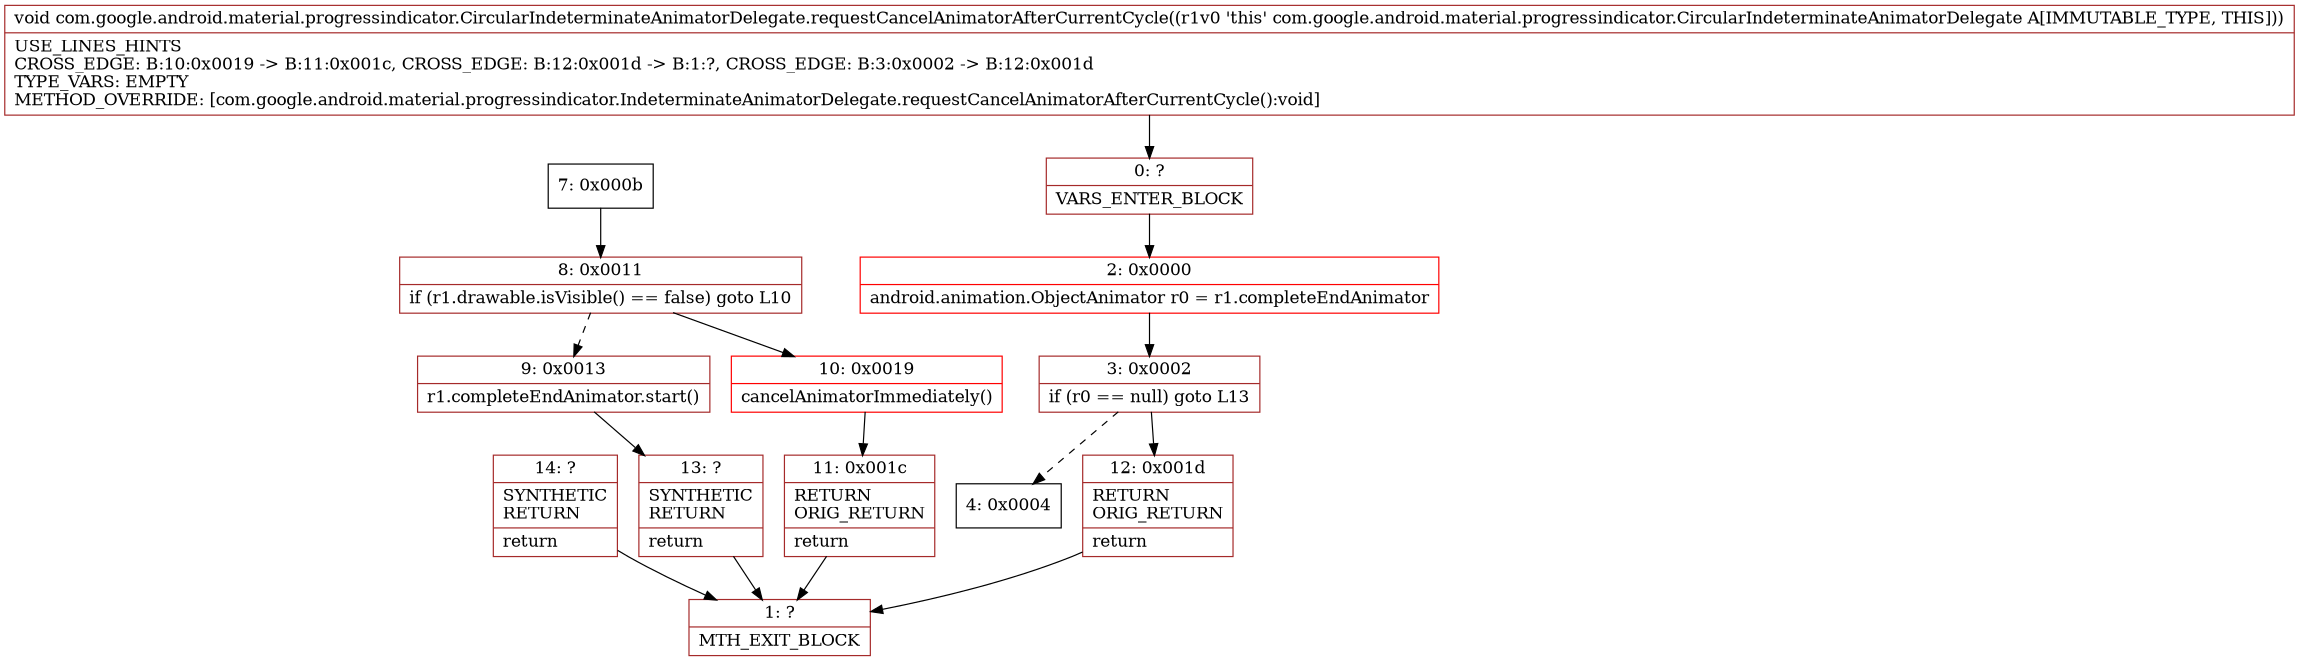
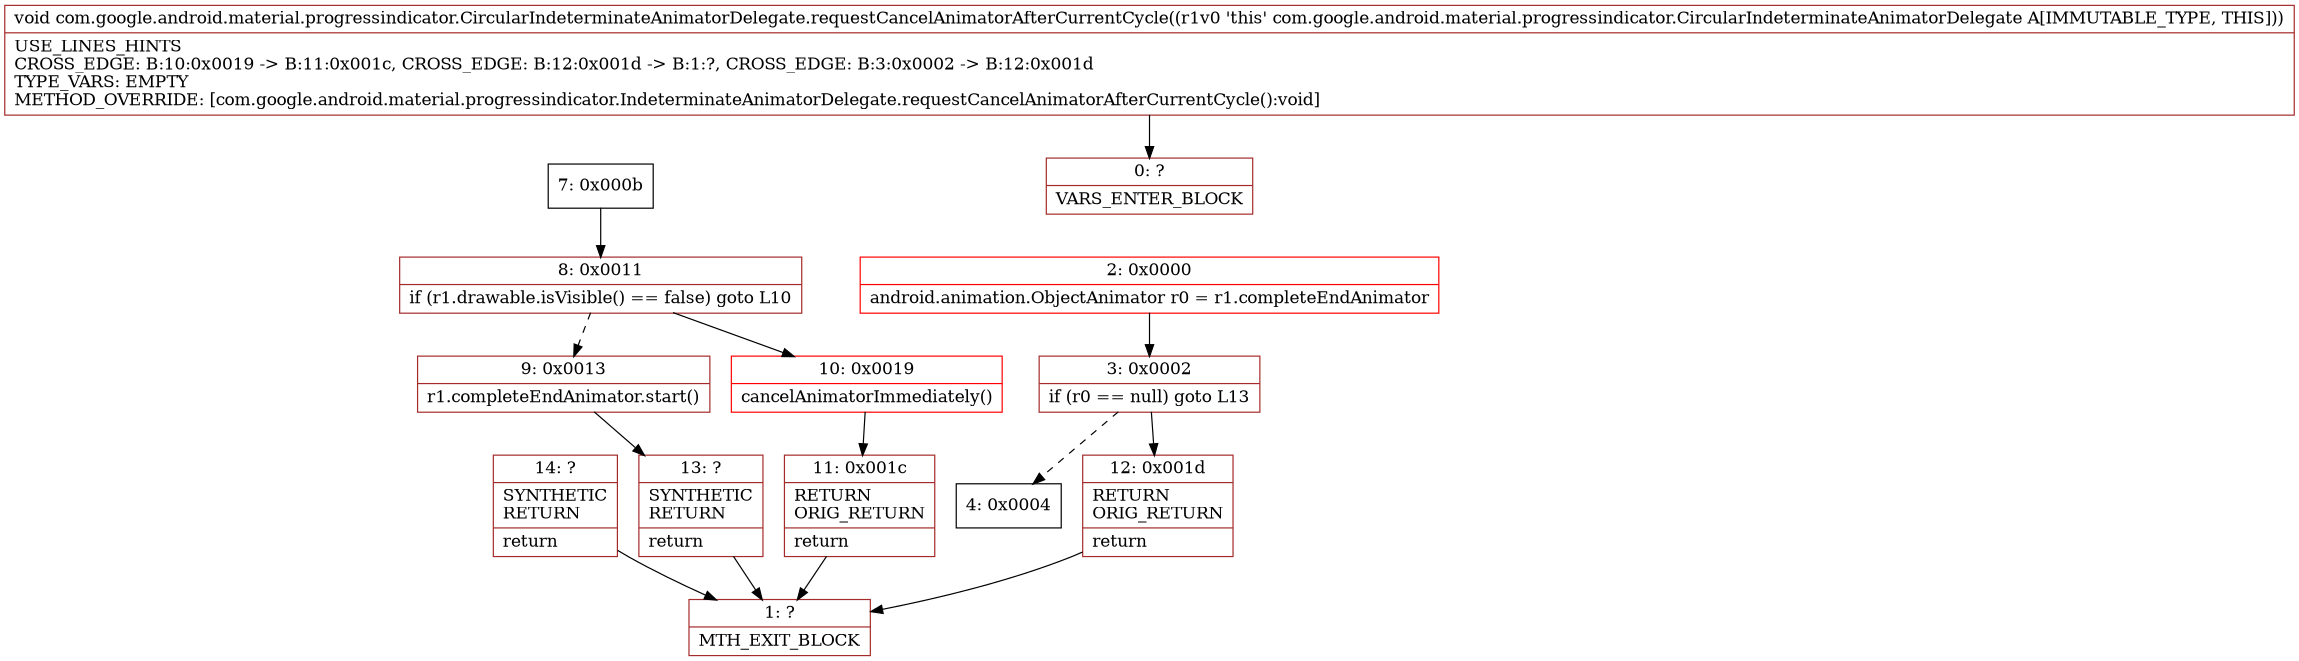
edge "0: ?" -> "2: 0x0000": removed
